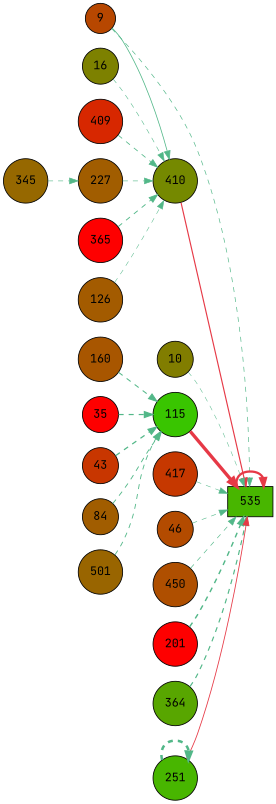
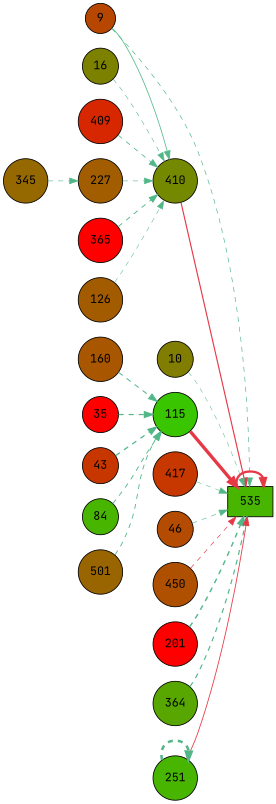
node "84": fillcolor #a15d00 -> #48b600
edge "450" -> "535": color #52b788 -> #e63946
